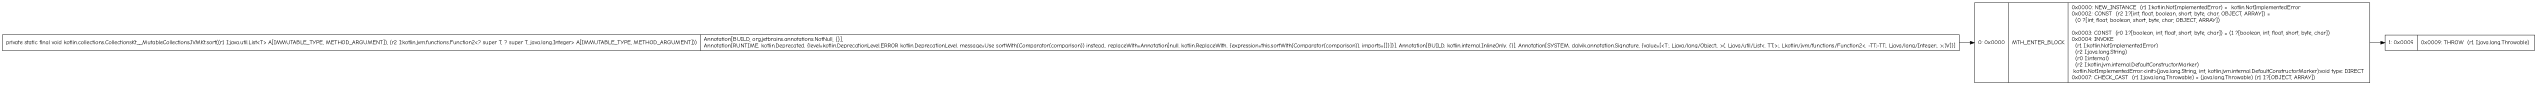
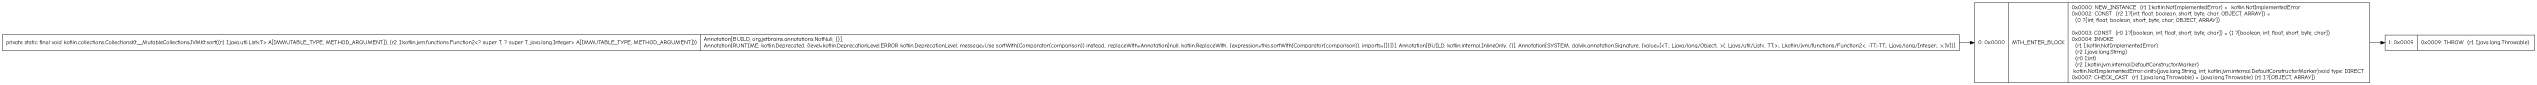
node "0: 0x0000": text "(r0 I:internal)" -> "(r0 I:int)"
